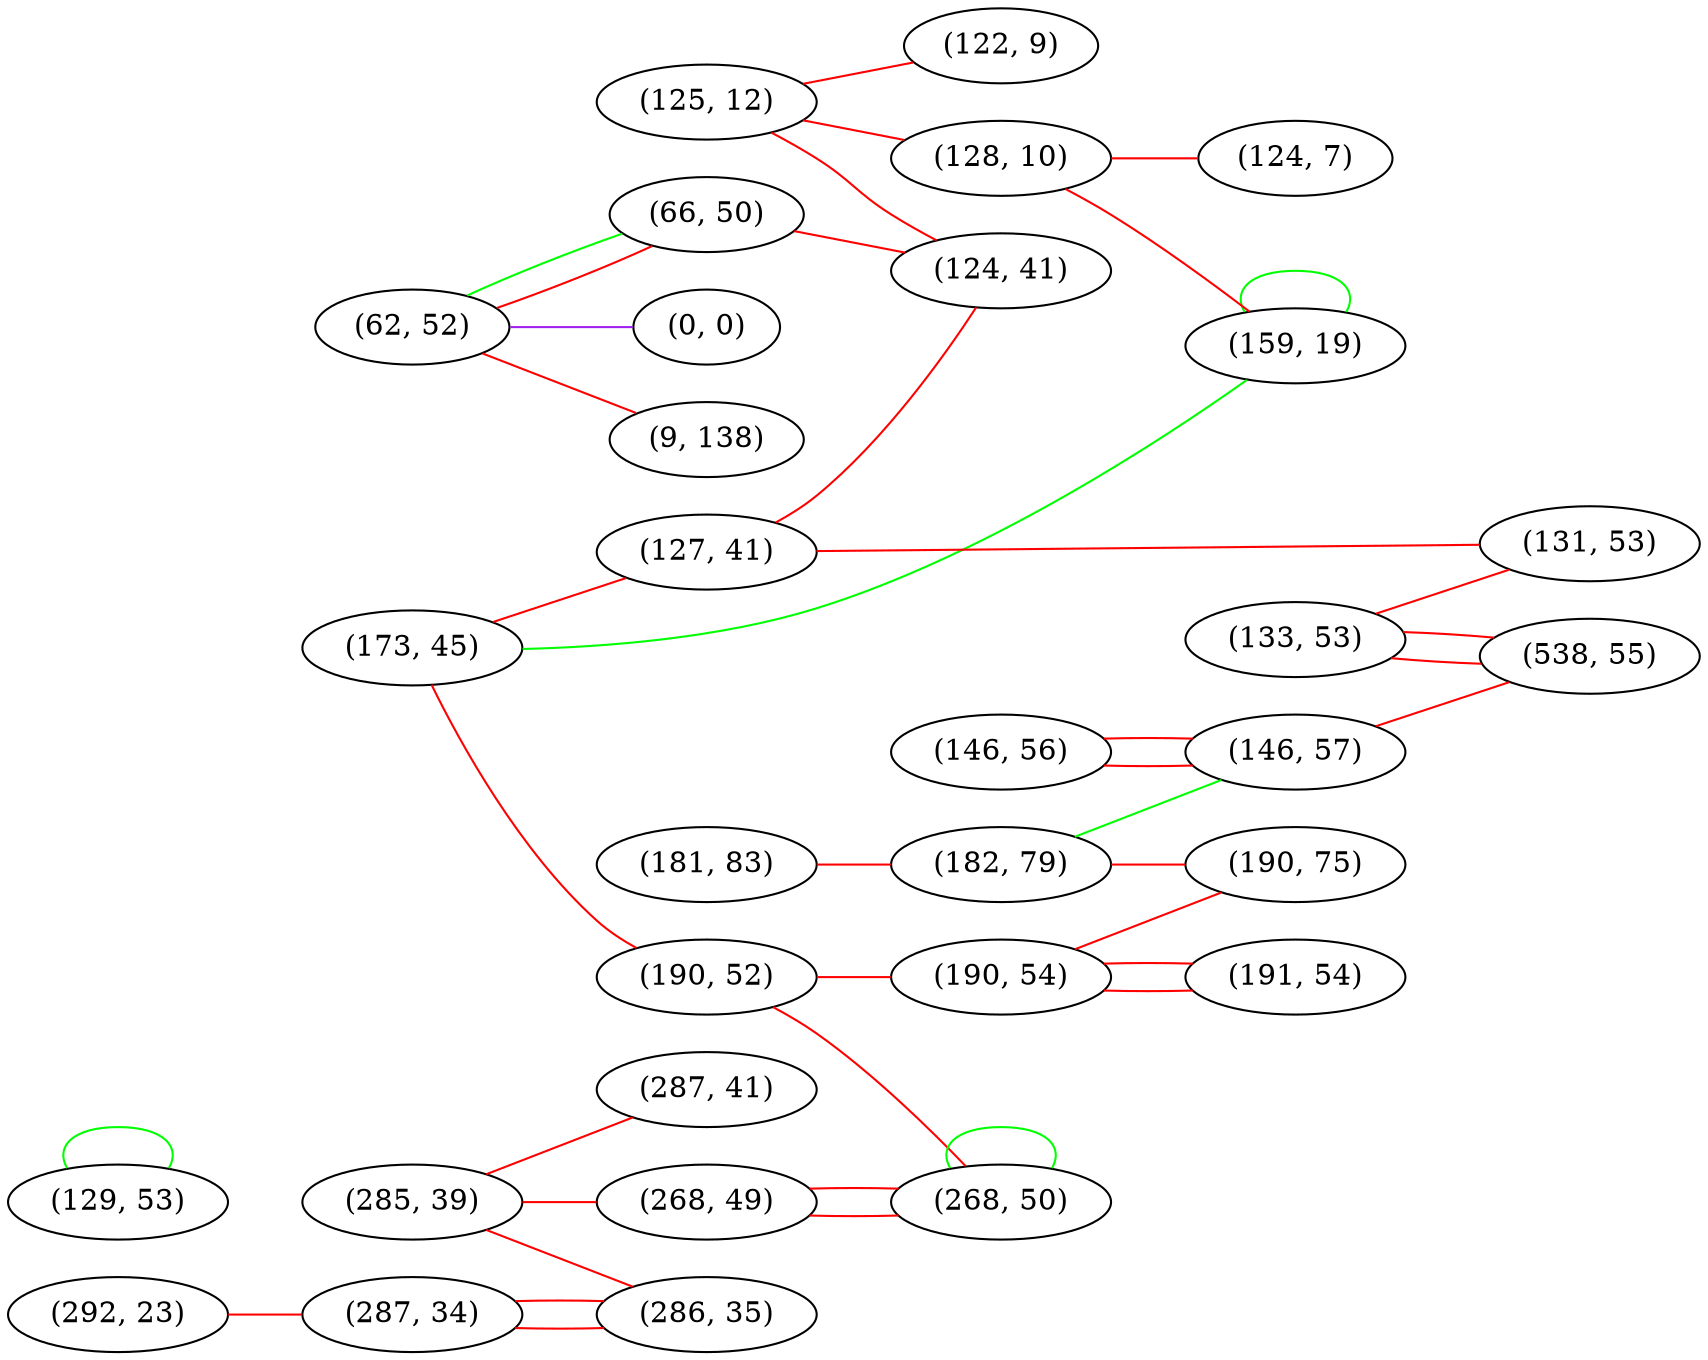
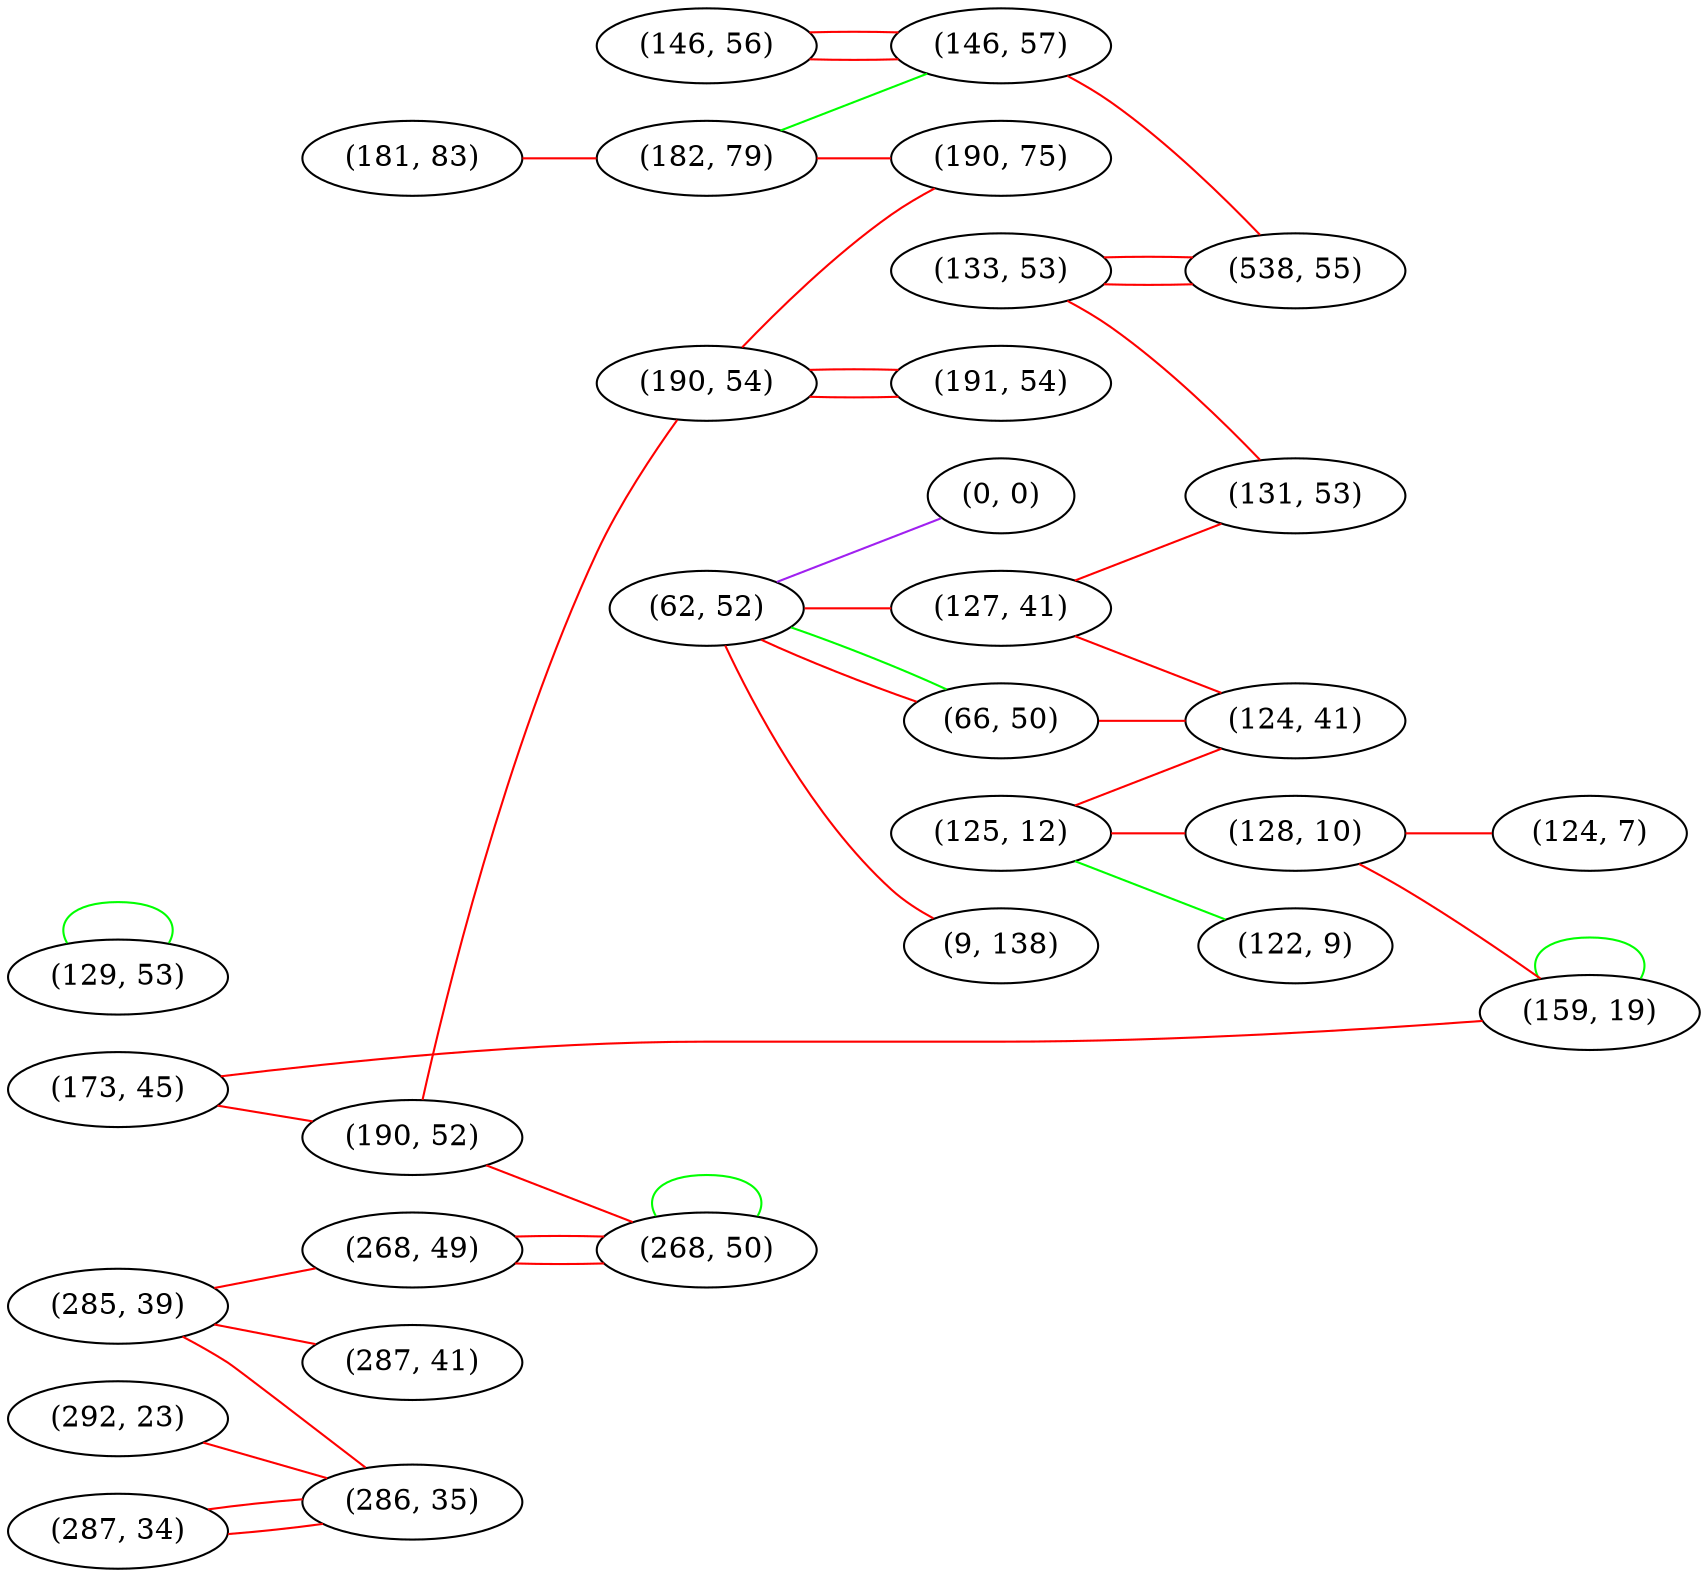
edge "(122, 9)" -- "(125, 12)": color red -> green
edge "(159, 19)" -- "(173, 45)": color green -> red
edge "(127, 41)" -- "(173, 45)": now "(127, 41)" -- "(62, 52)"
edge "(292, 23)" -- "(287, 34)": now "(292, 23)" -- "(286, 35)"
